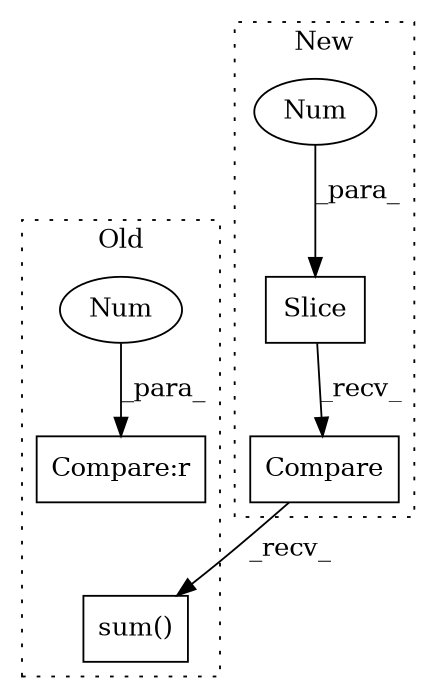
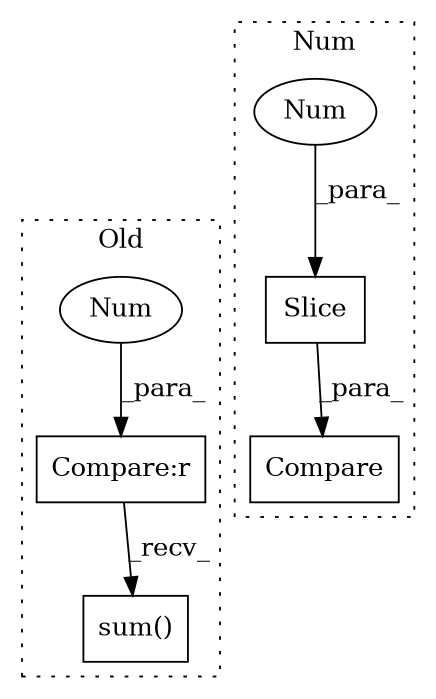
cluster "New": label "New" -> "Num"
edge "Slice" -> "Compare": label "_recv_" -> "_para_"
edge "Compare" -> "sum()": now "Compare:r" -> "sum()"
